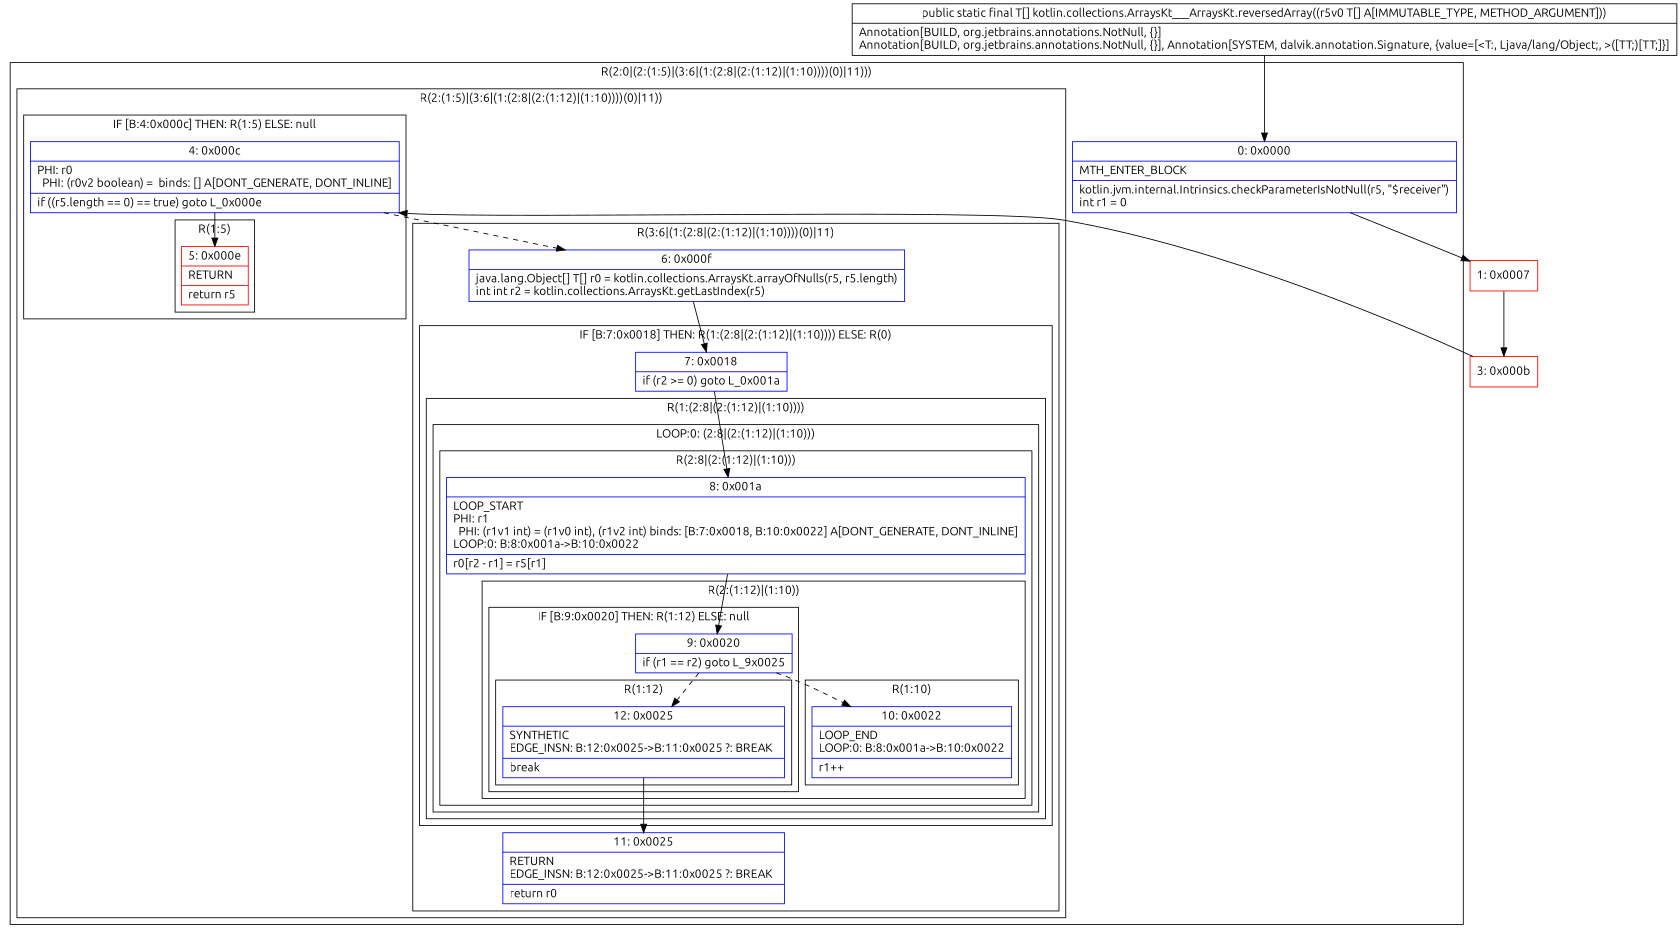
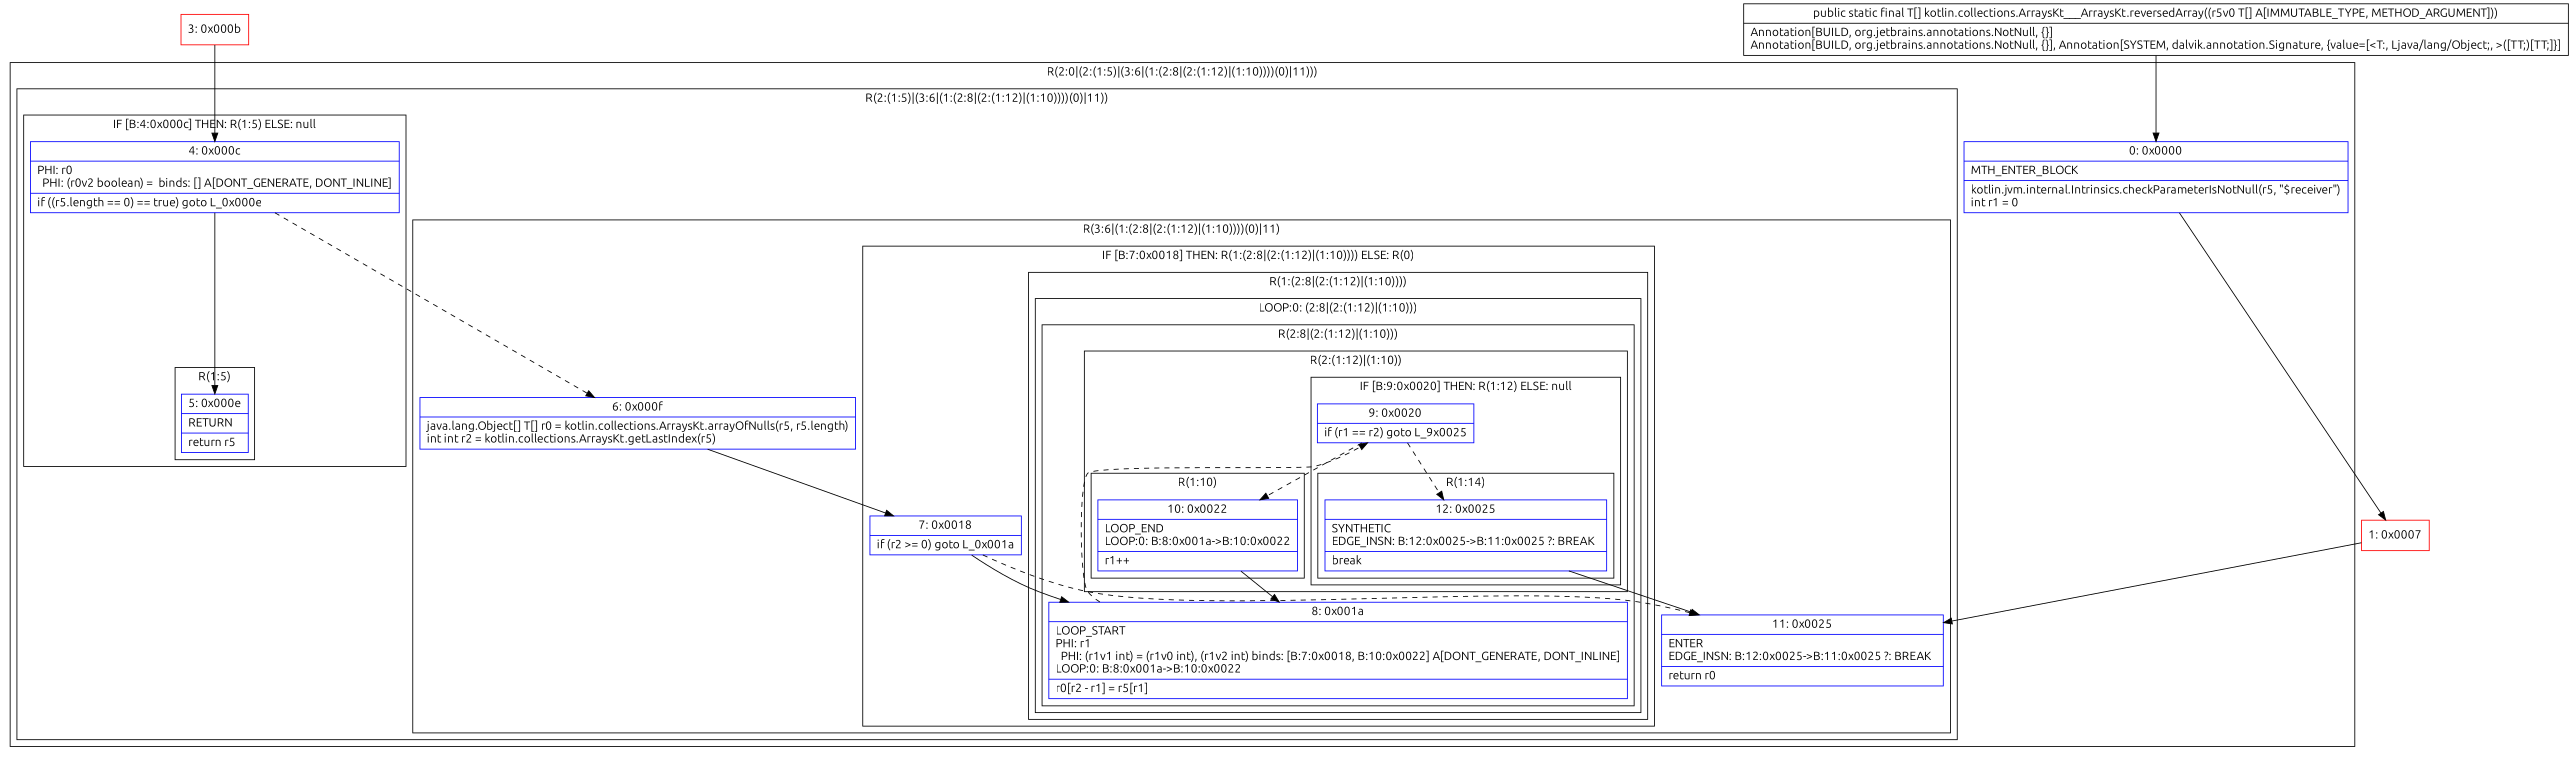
node "5: 0x000e": color red -> blue
edge "1: 0x0007" -> "3: 0x000b": now "1: 0x0007" -> "11: 0x0025"
edge "10: 0x0022" -> "8: 0x001a": added
edge "7: 0x0018" -> "11: 0x0025": added
edge "8: 0x001a" -> "9: 0x0020": style solid -> dashed
cluster "R(1:12)": label "R(1:12)" -> "R(1:14)"
node "11: 0x0025": text "RETURN" -> "ENTER"
